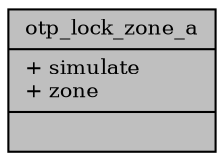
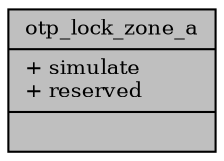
node "otp_lock_zone_a": text "+ zone" -> "+ reserved"
